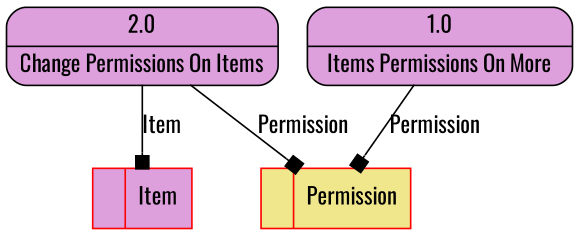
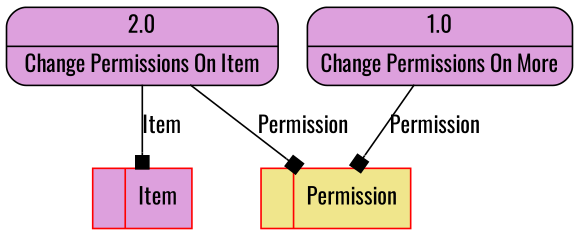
node "2.0": text "Change Permissions On Items" -> "Change Permissions On Item"
node "1.0": text "Items Permissions On More" -> "Change Permissions On More"
